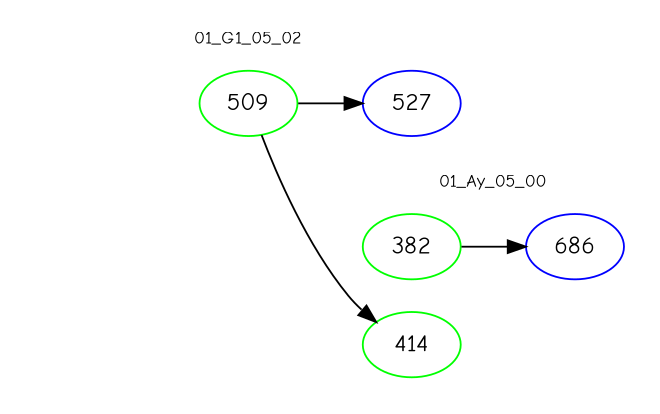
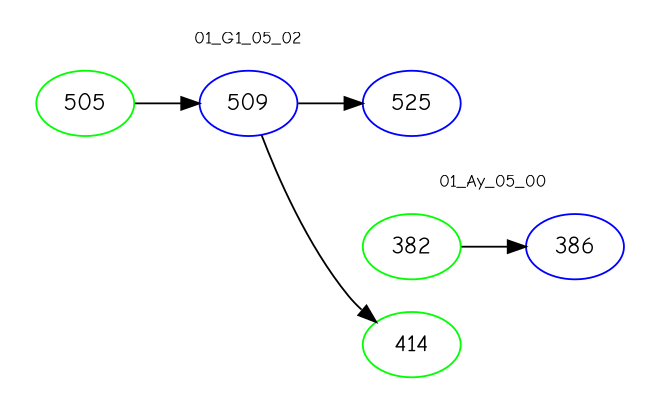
node "505": added
node "509": color green -> blue
node "527": label "527" -> "525"
node "686": label "686" -> "386"
